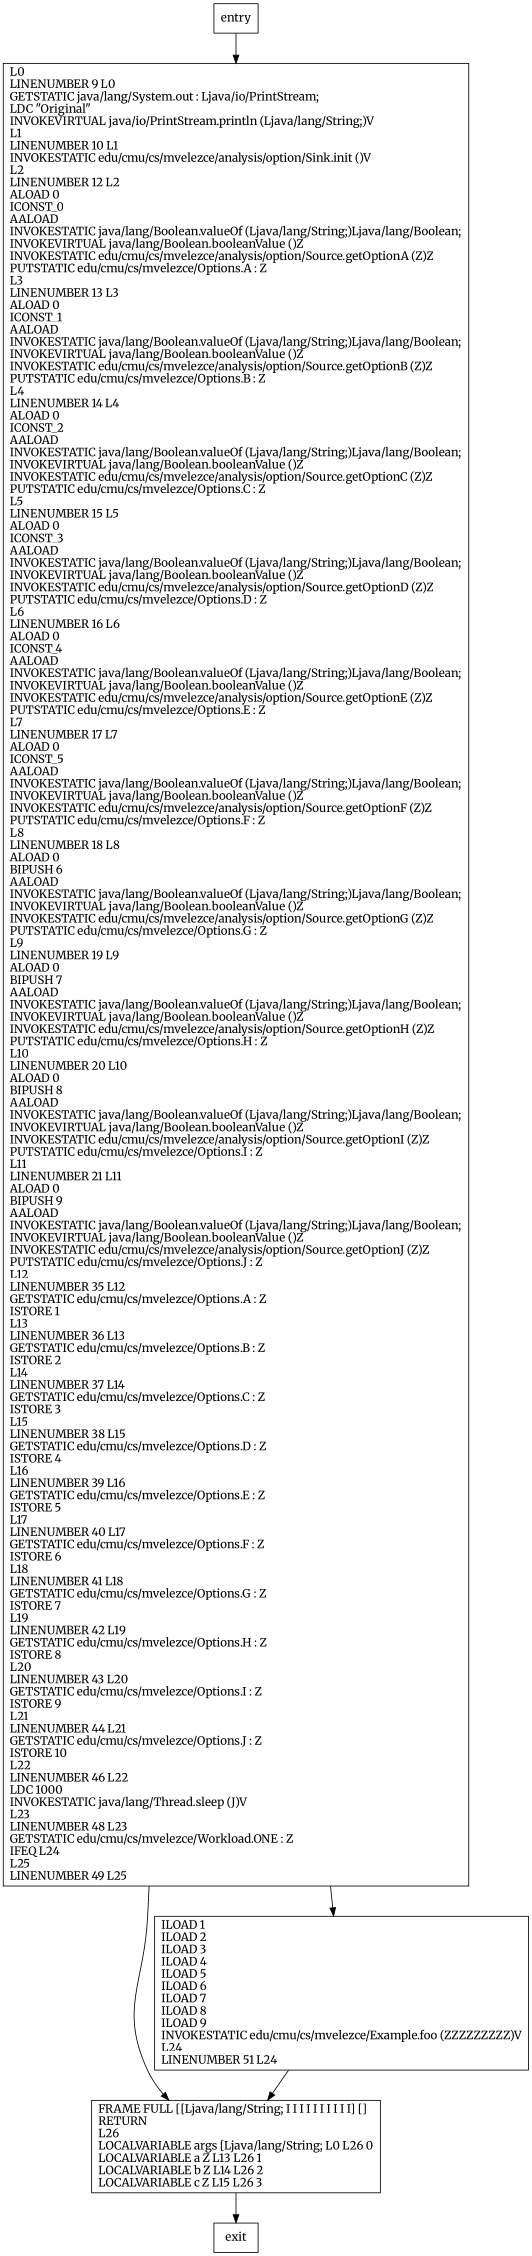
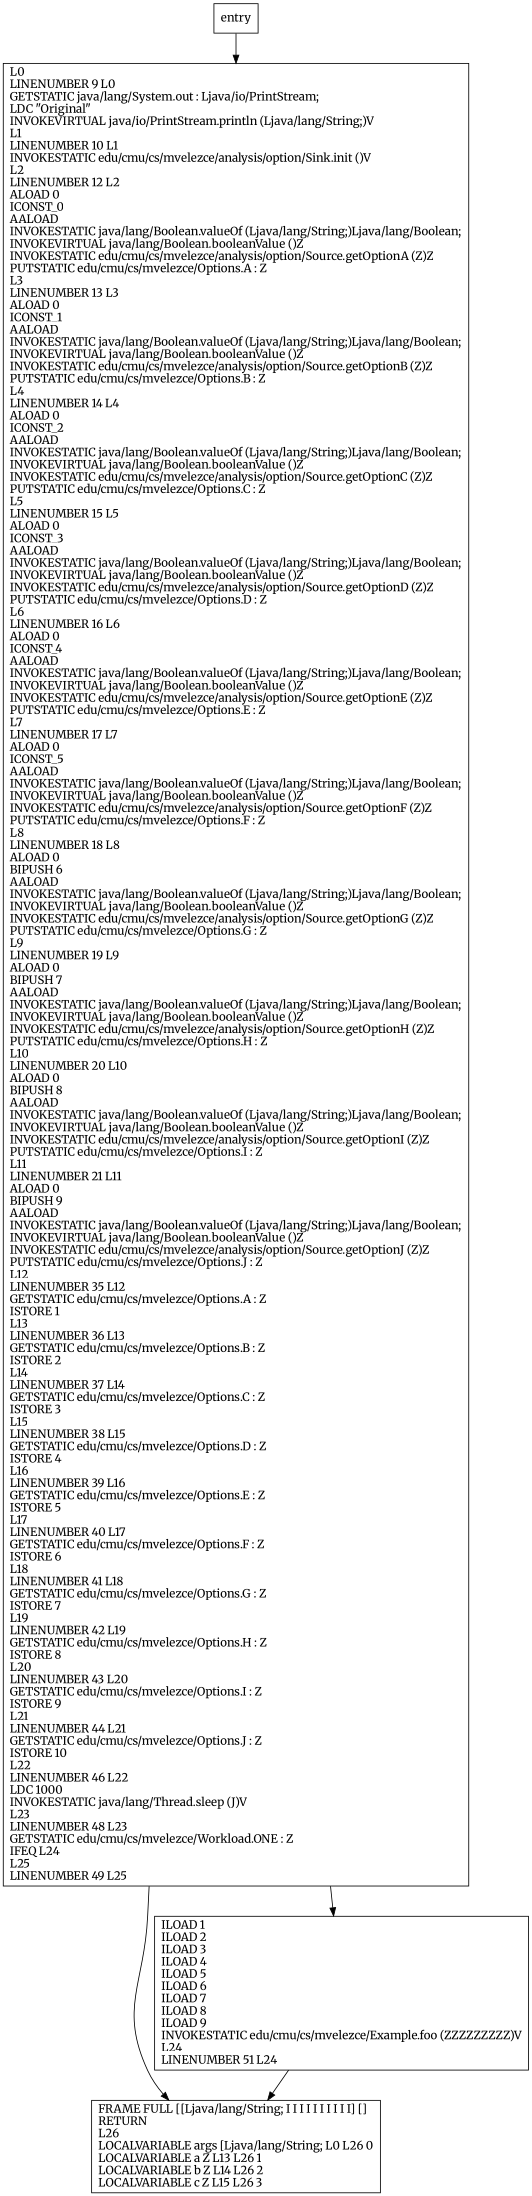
node "exit": removed
